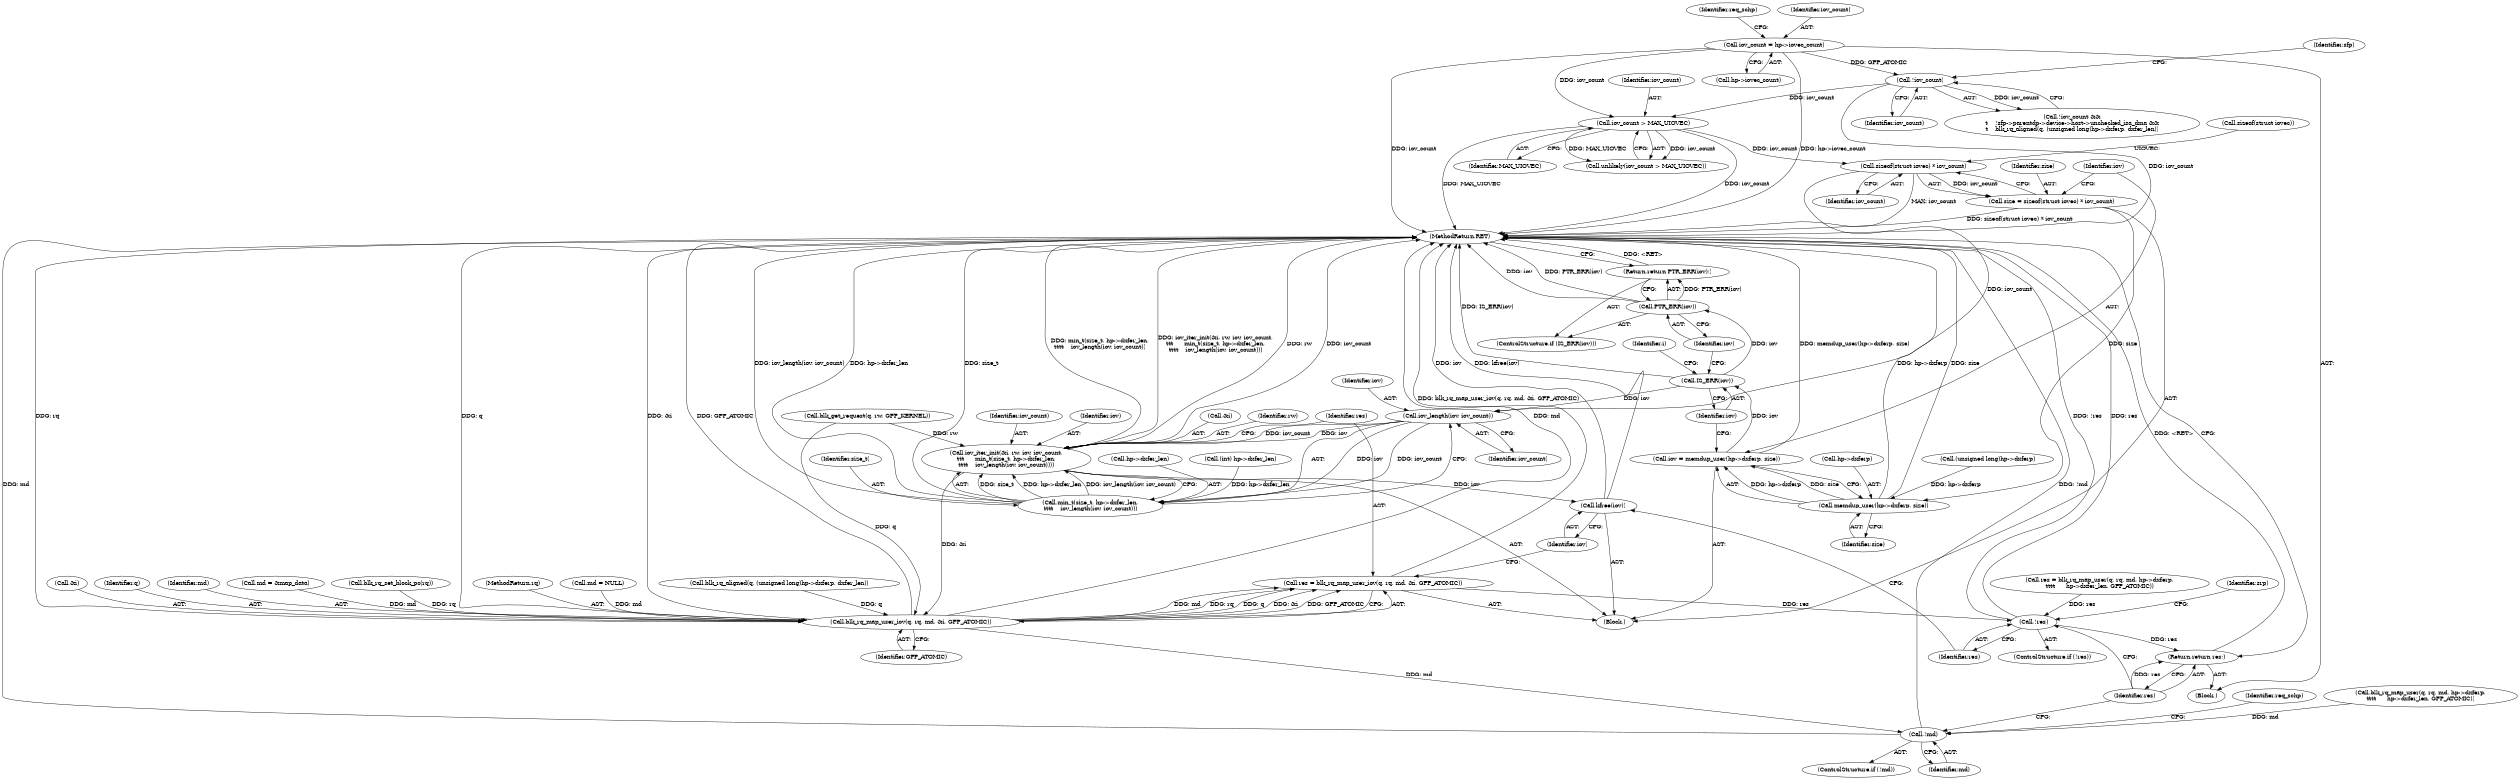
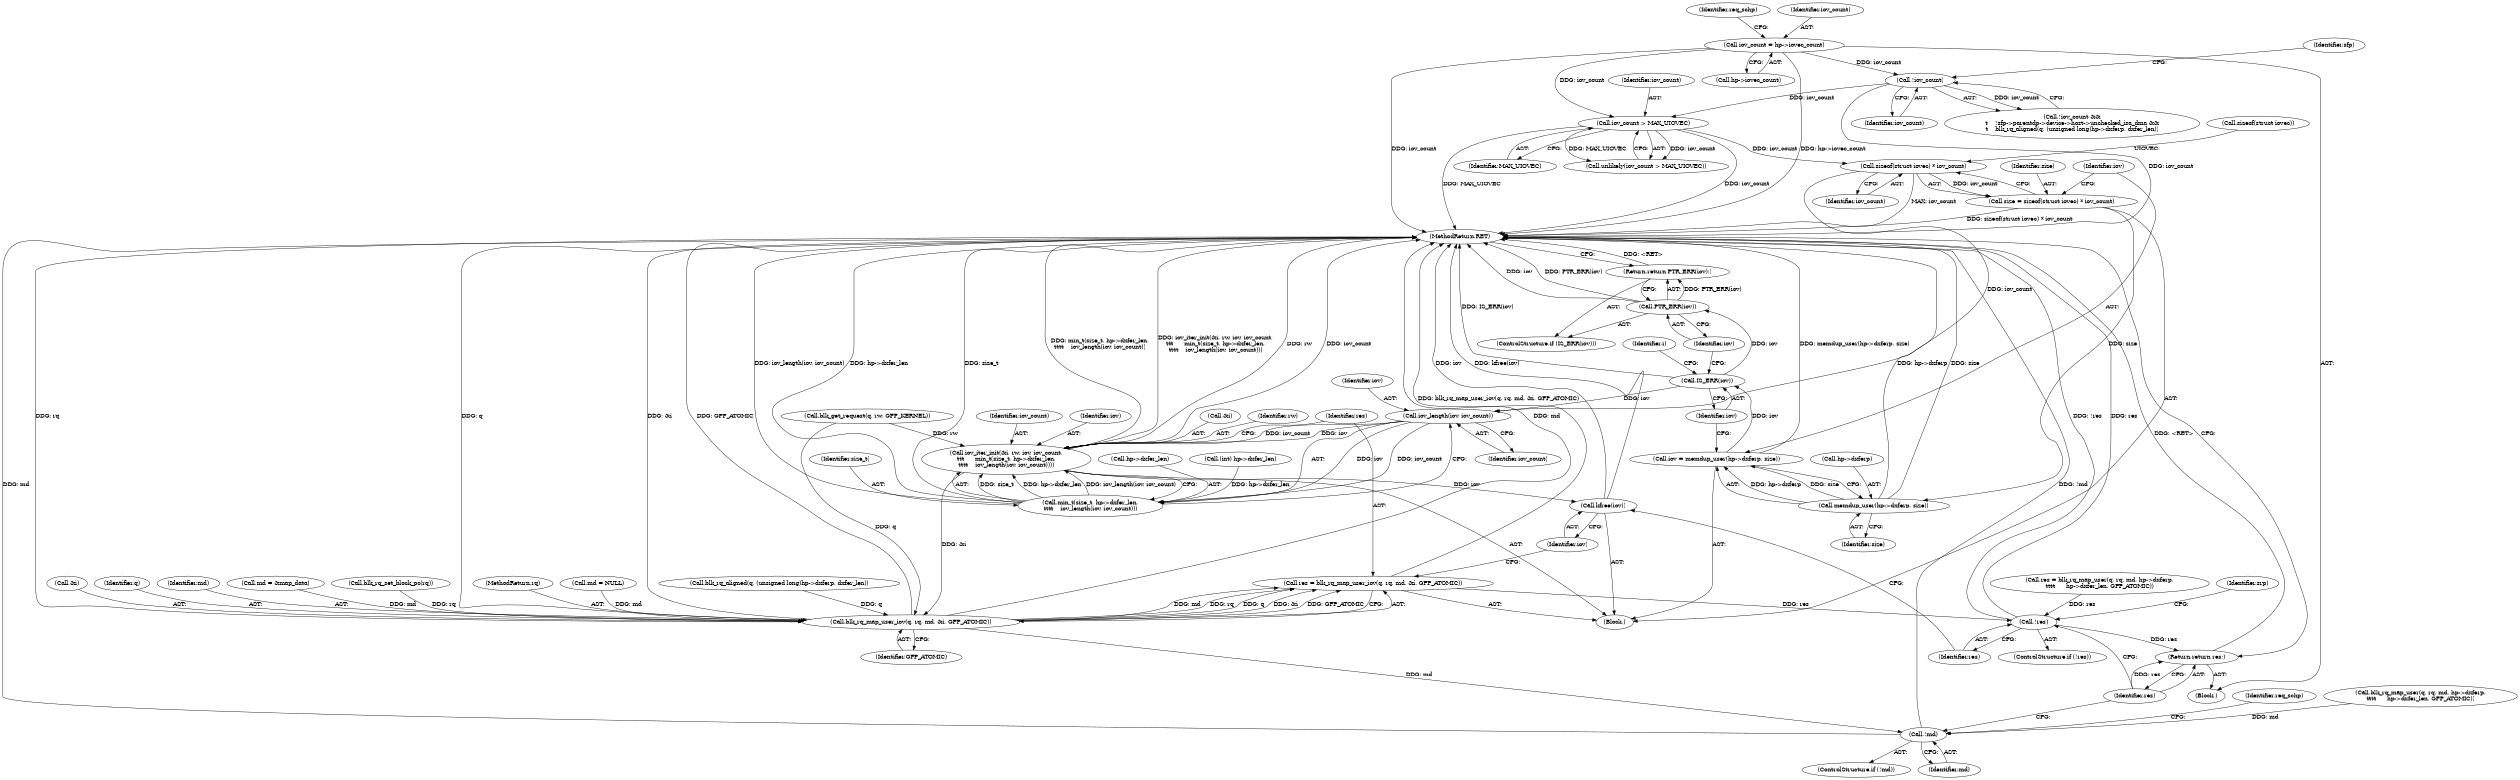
edge "(Call,iov_count = hp->iovec_count)" -> "(Call,!iov_count)": label "DDG: GFP_ATOMIC" -> "DDG: iov_count"
node "(Call,(unsigned long)hp->dxferp)": removed
